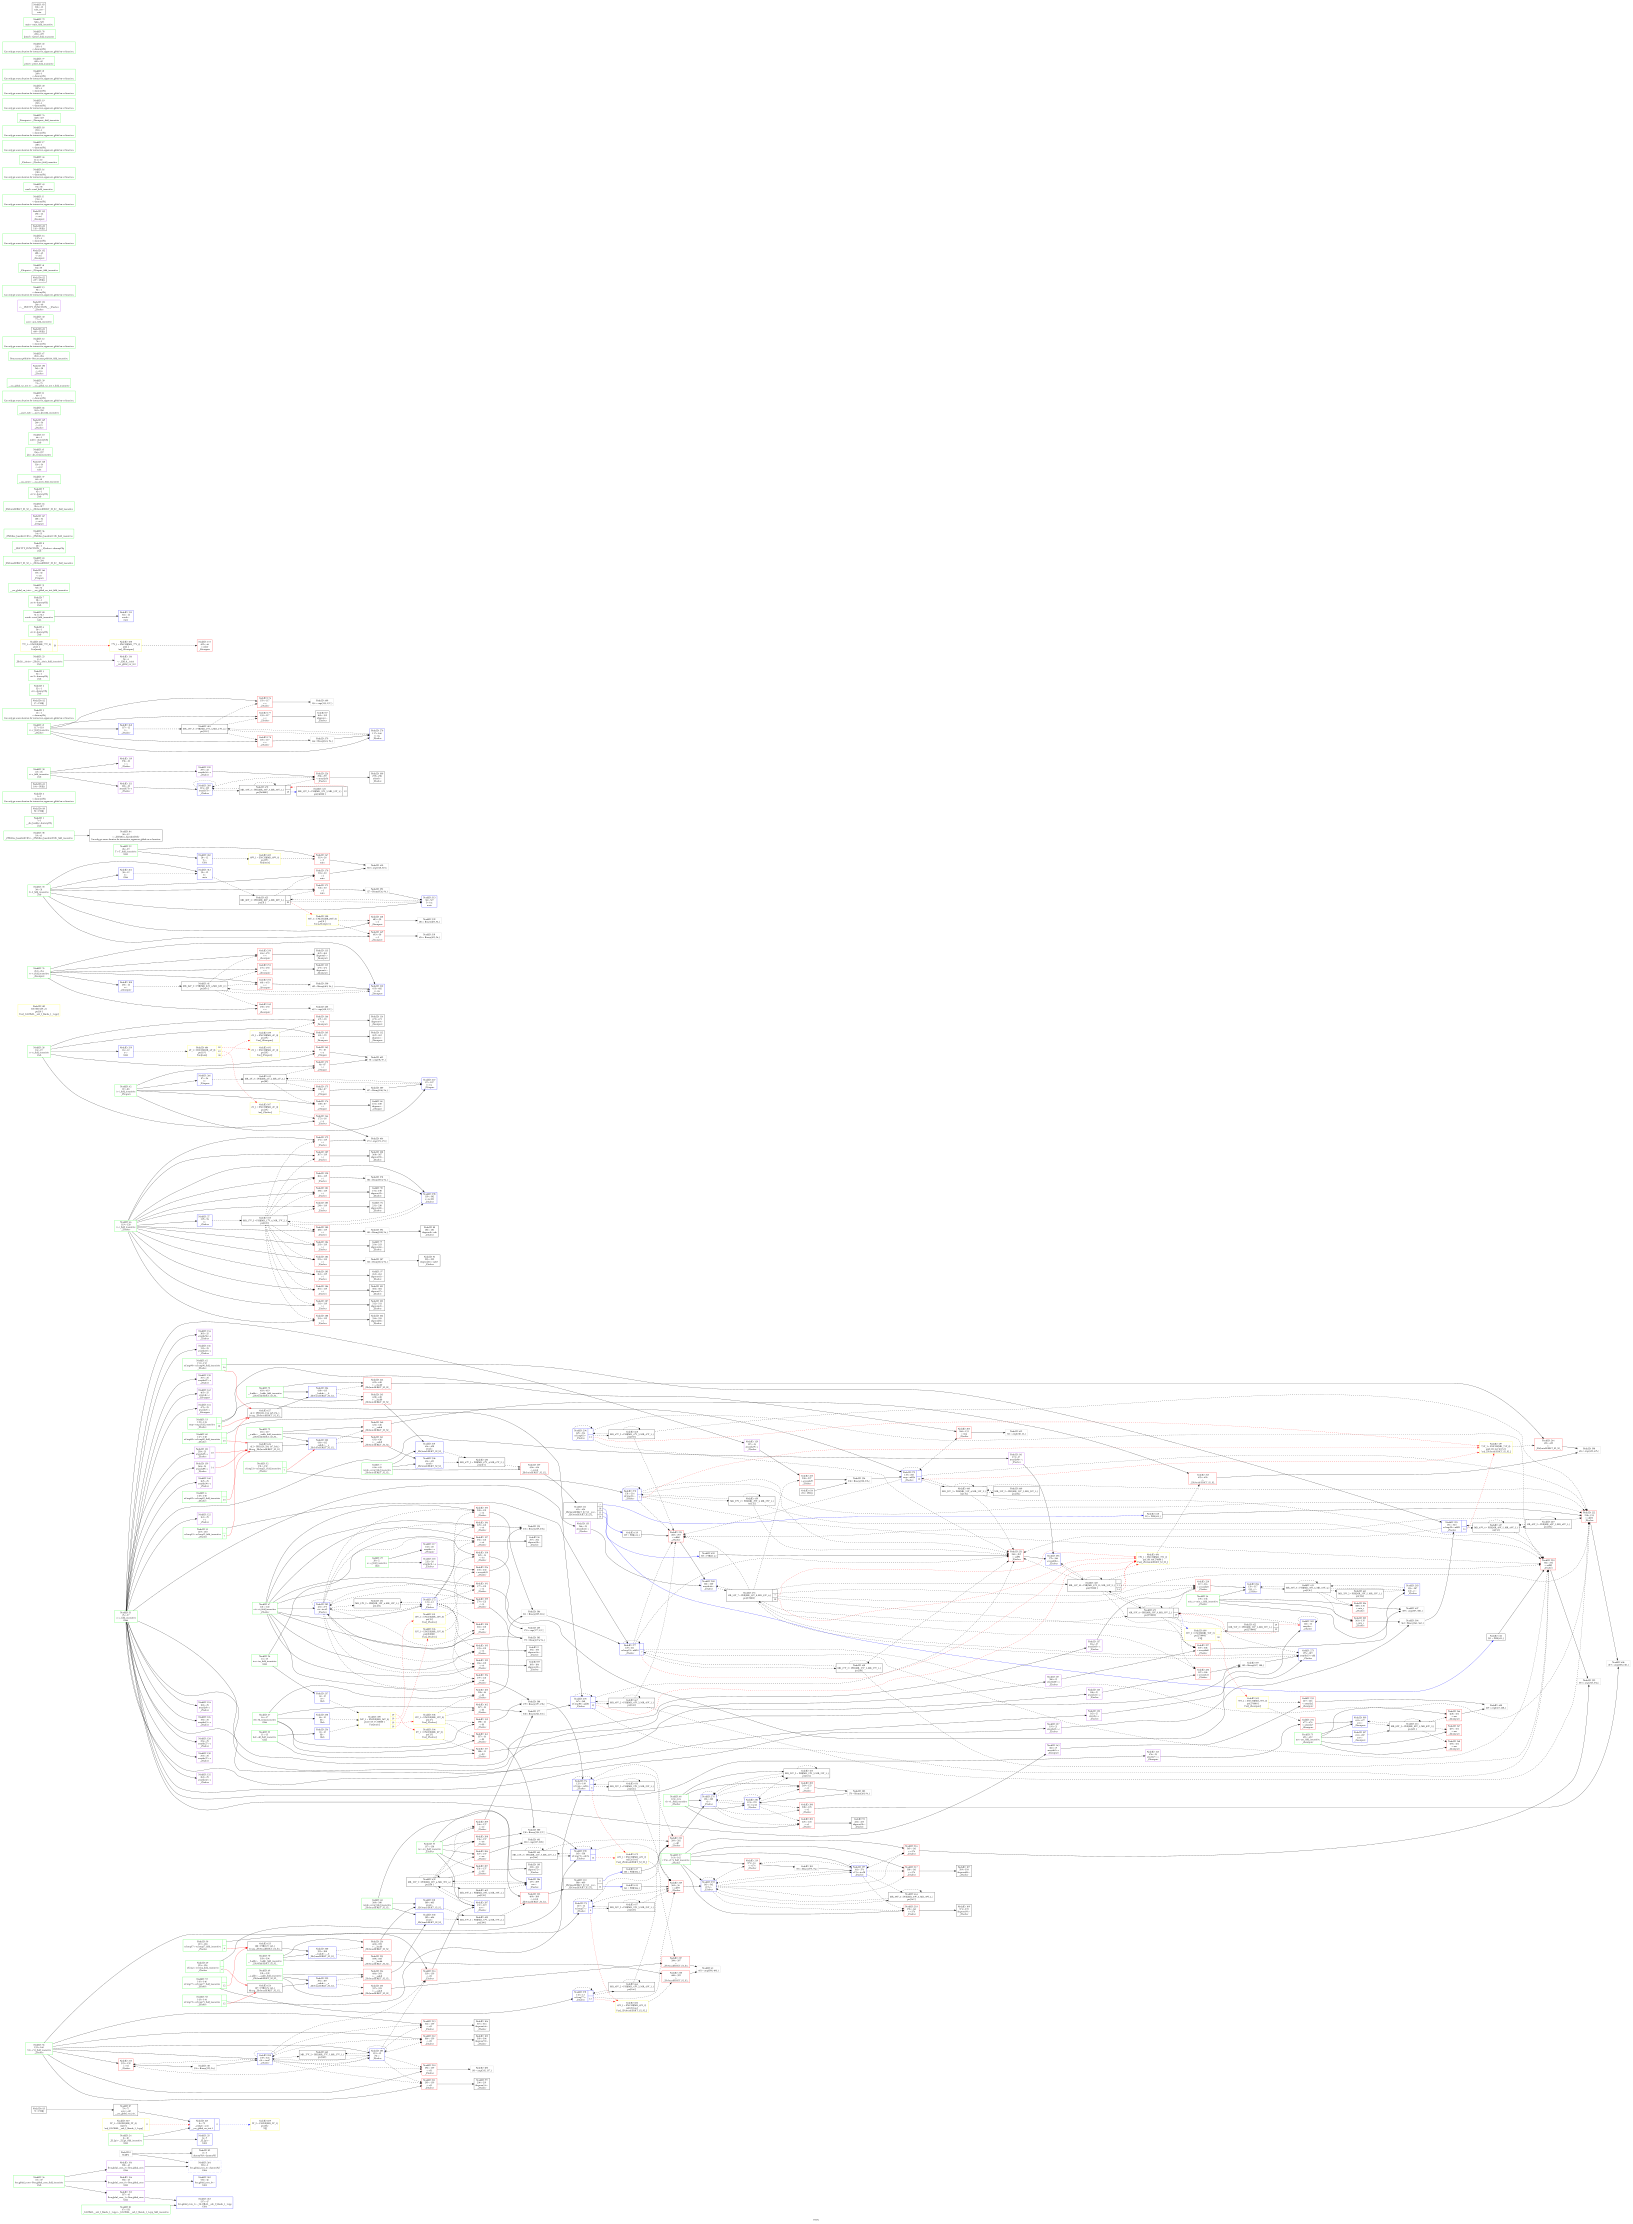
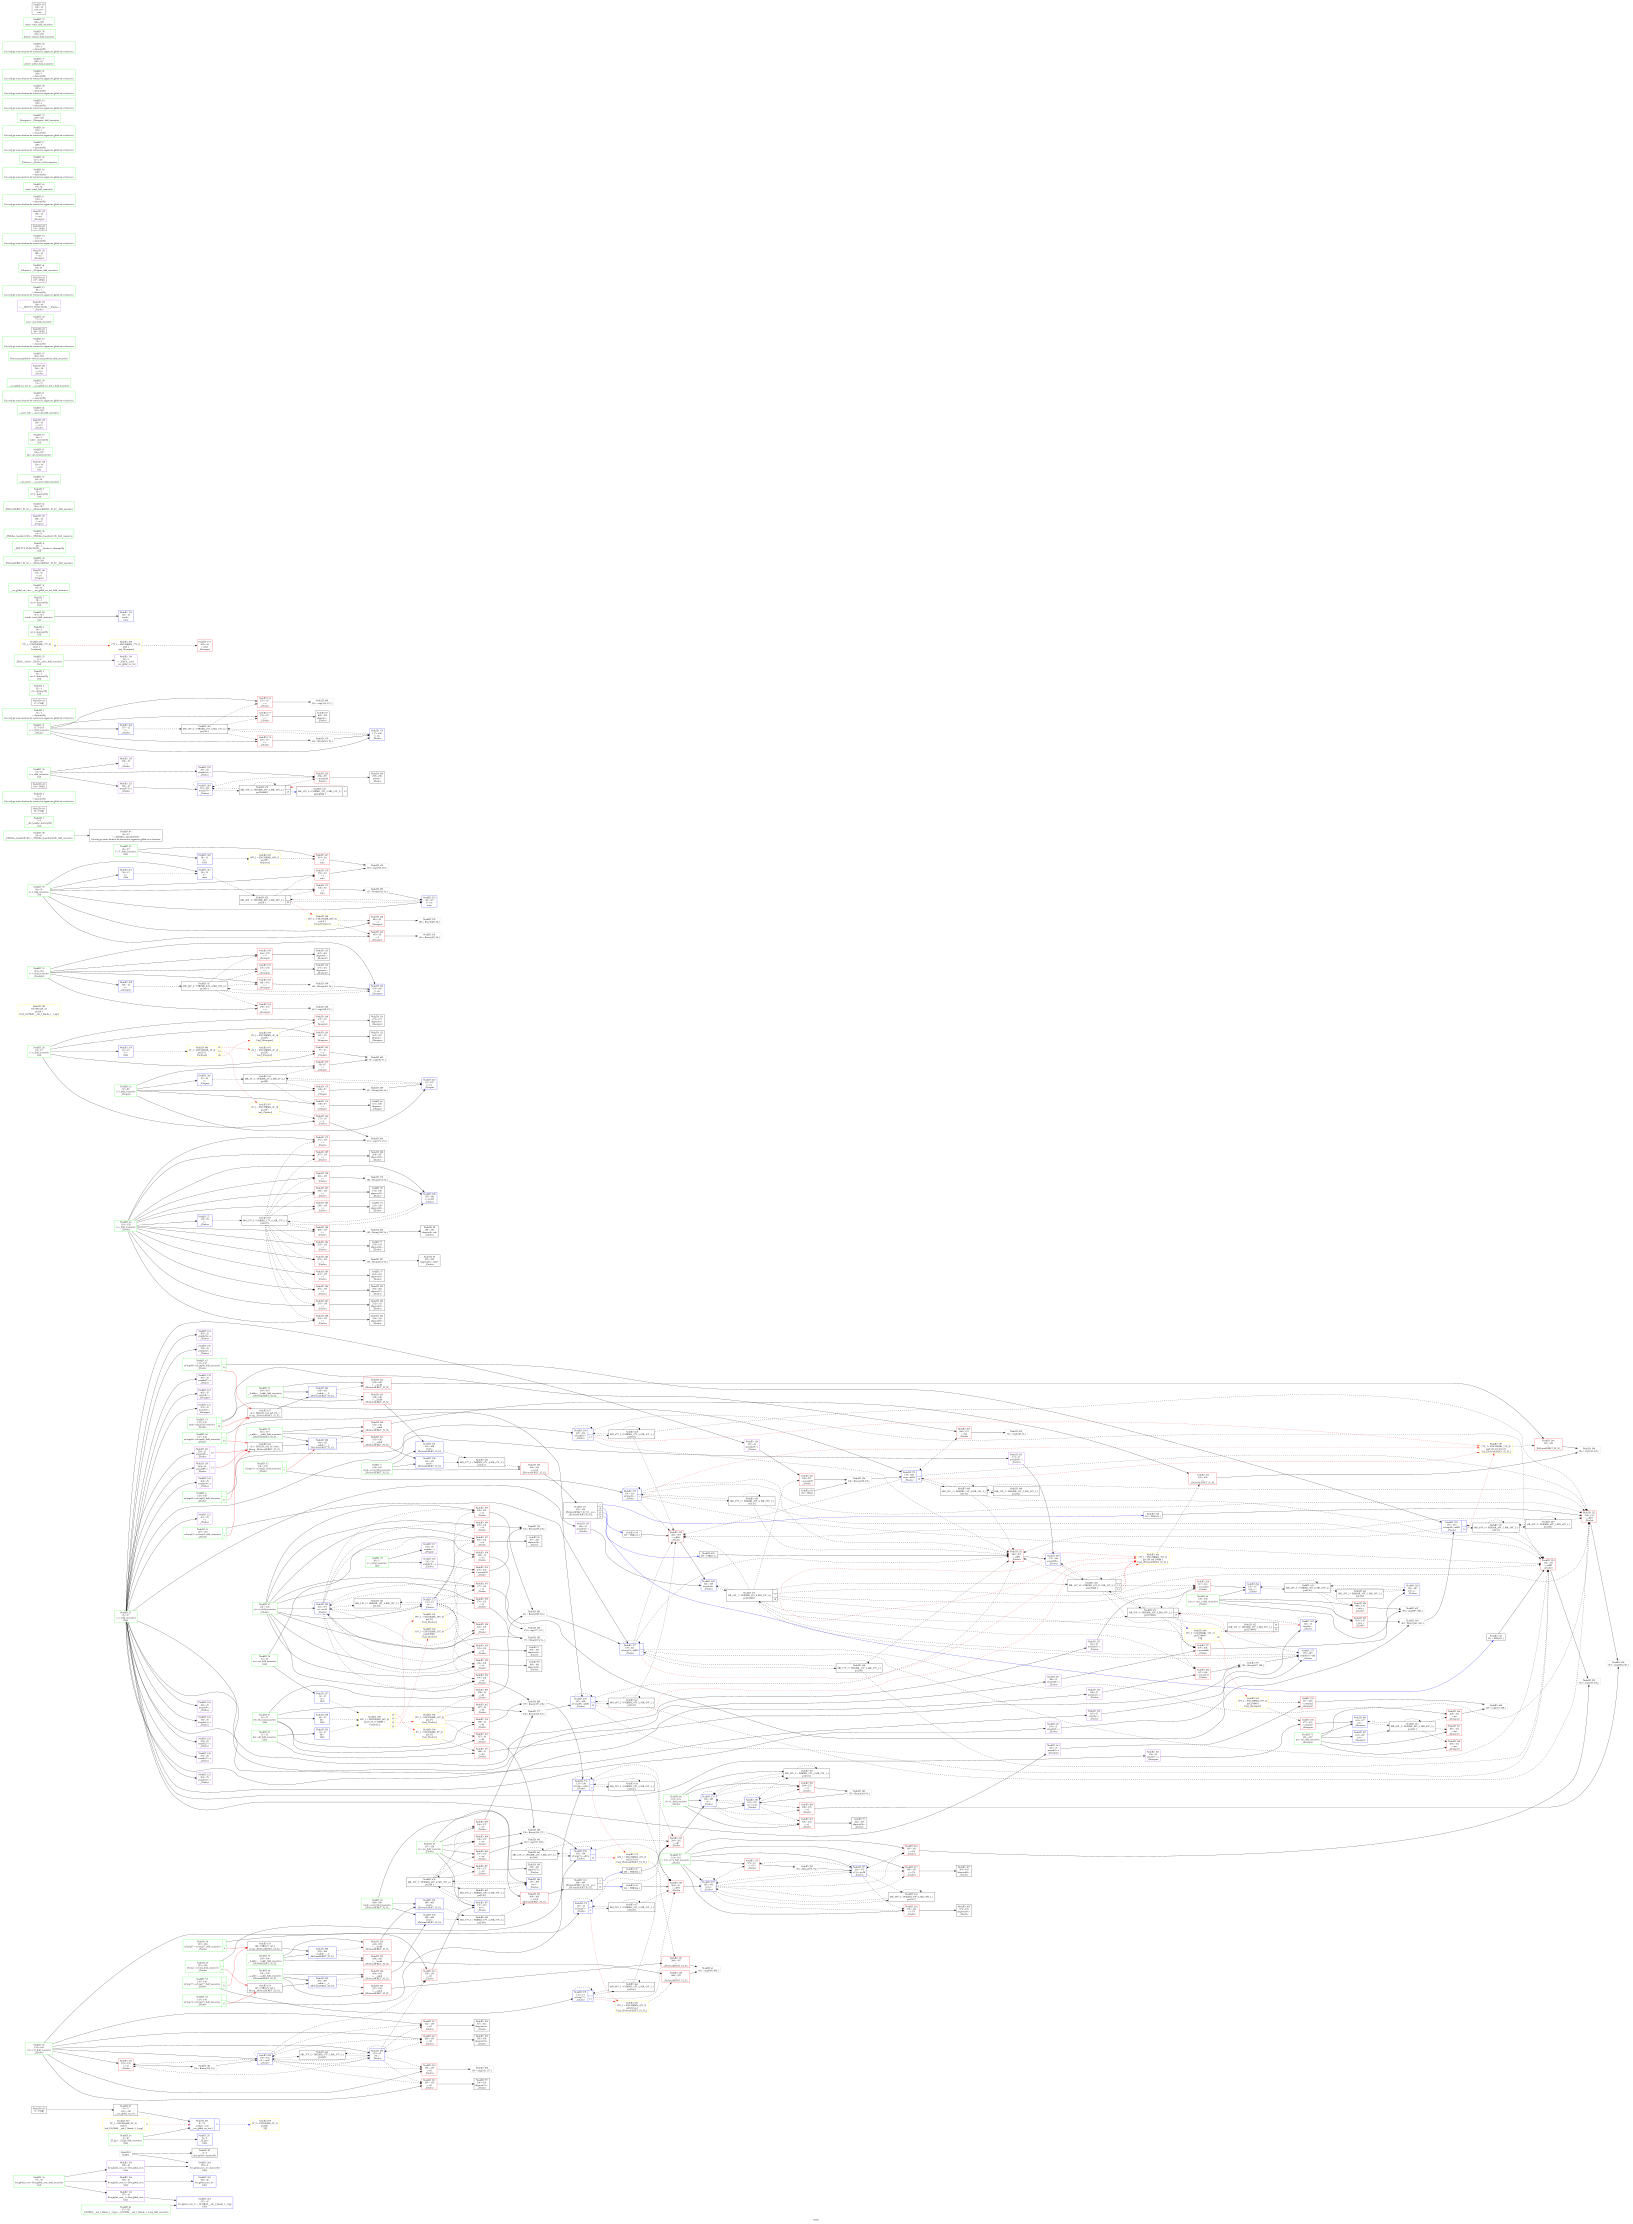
edge "NodeID: 61" -> "NodeID: 294": added
edge "NodeID: 275" -> "NodeID: 229": removed
